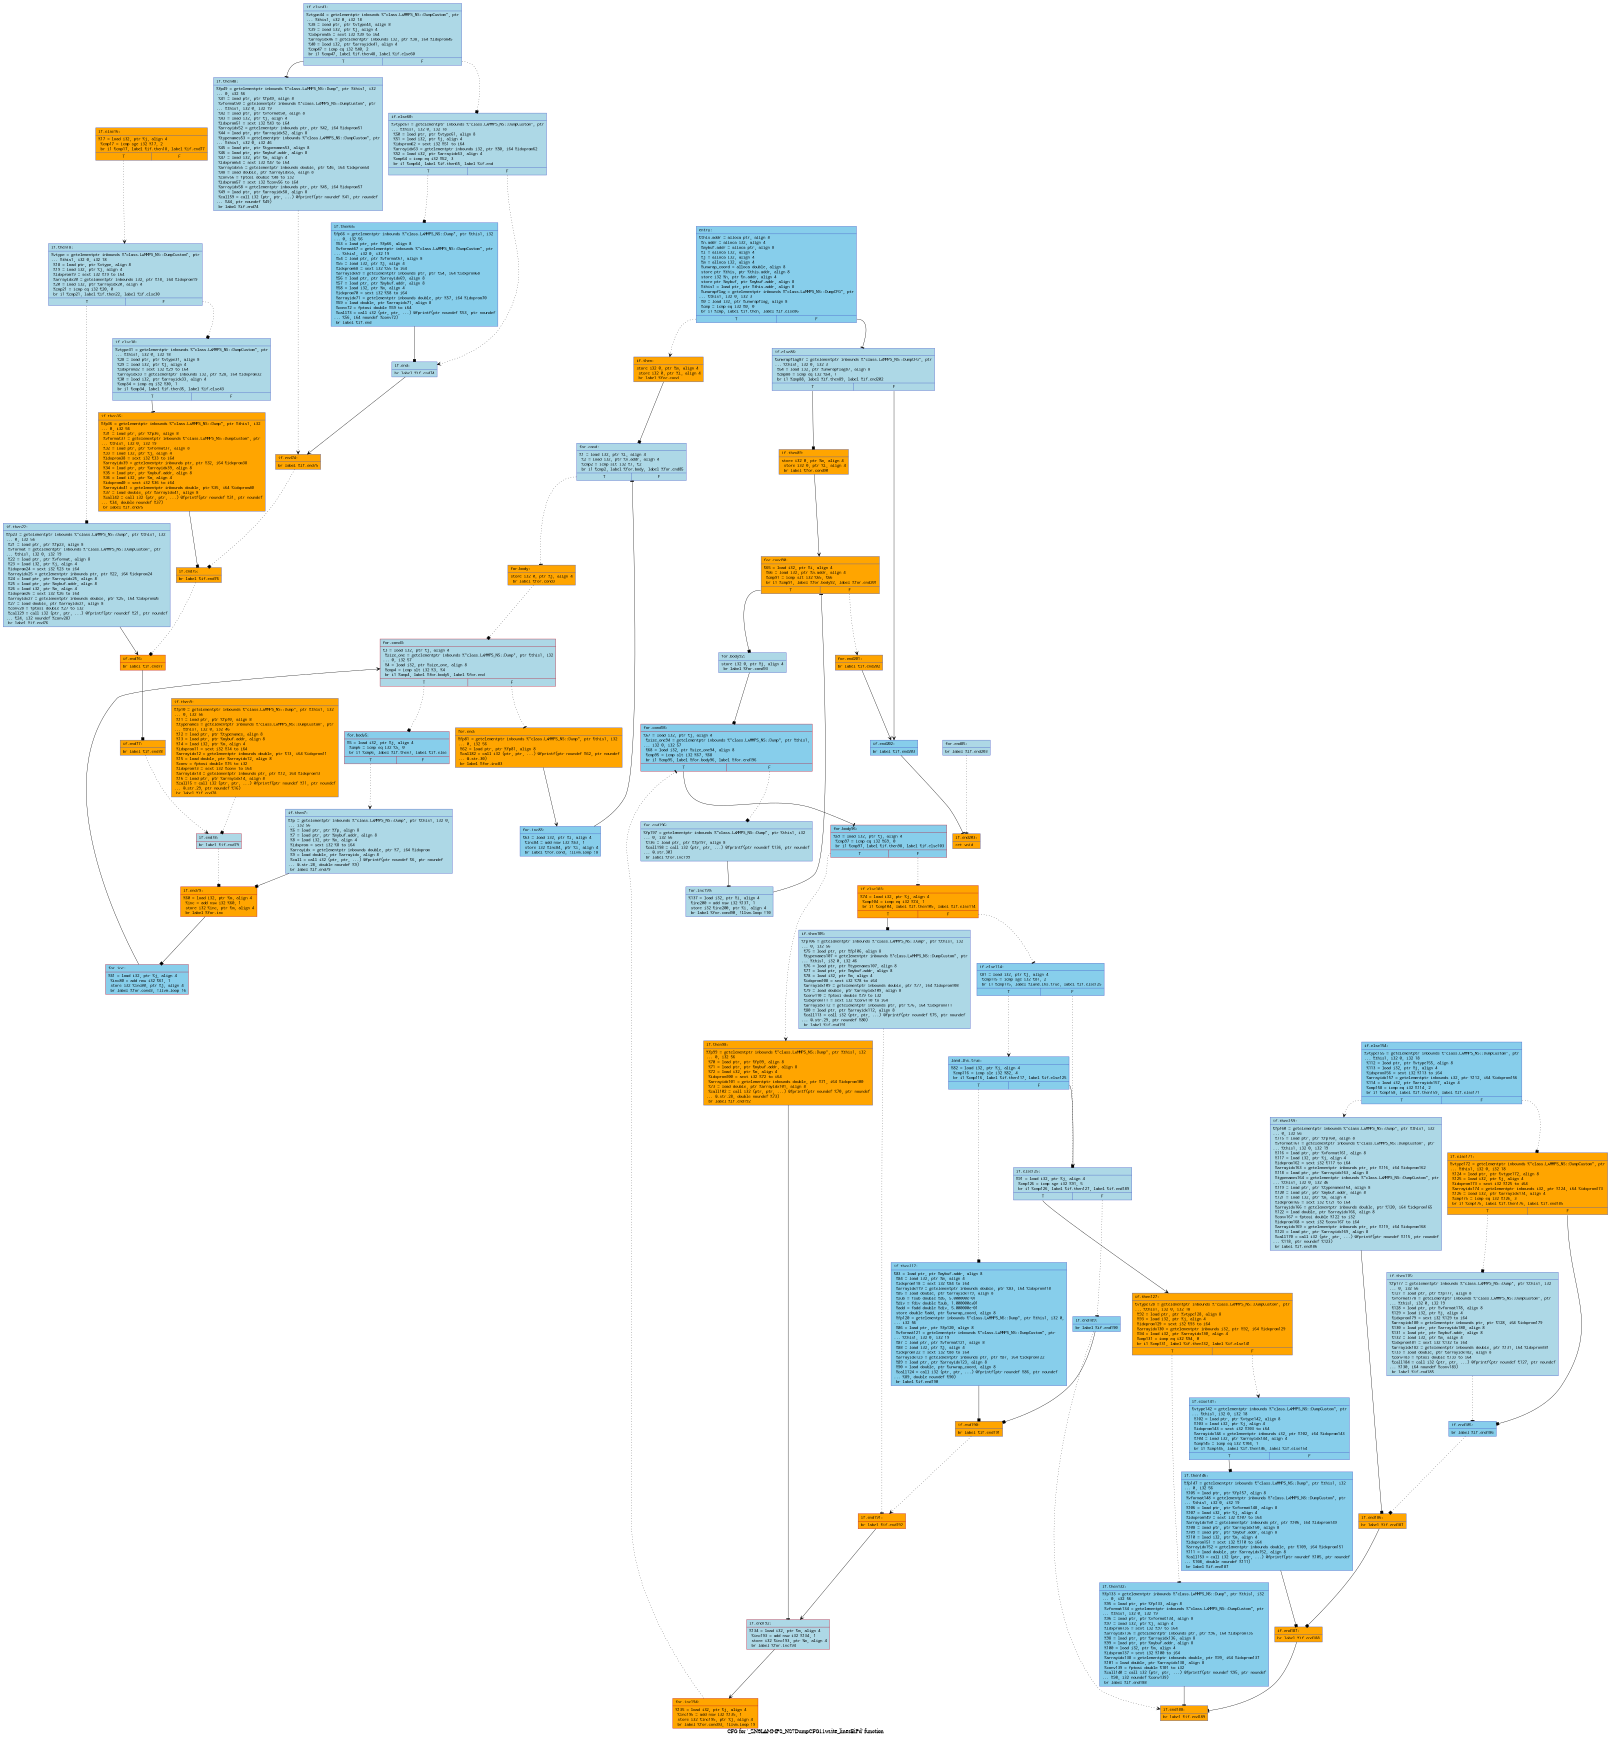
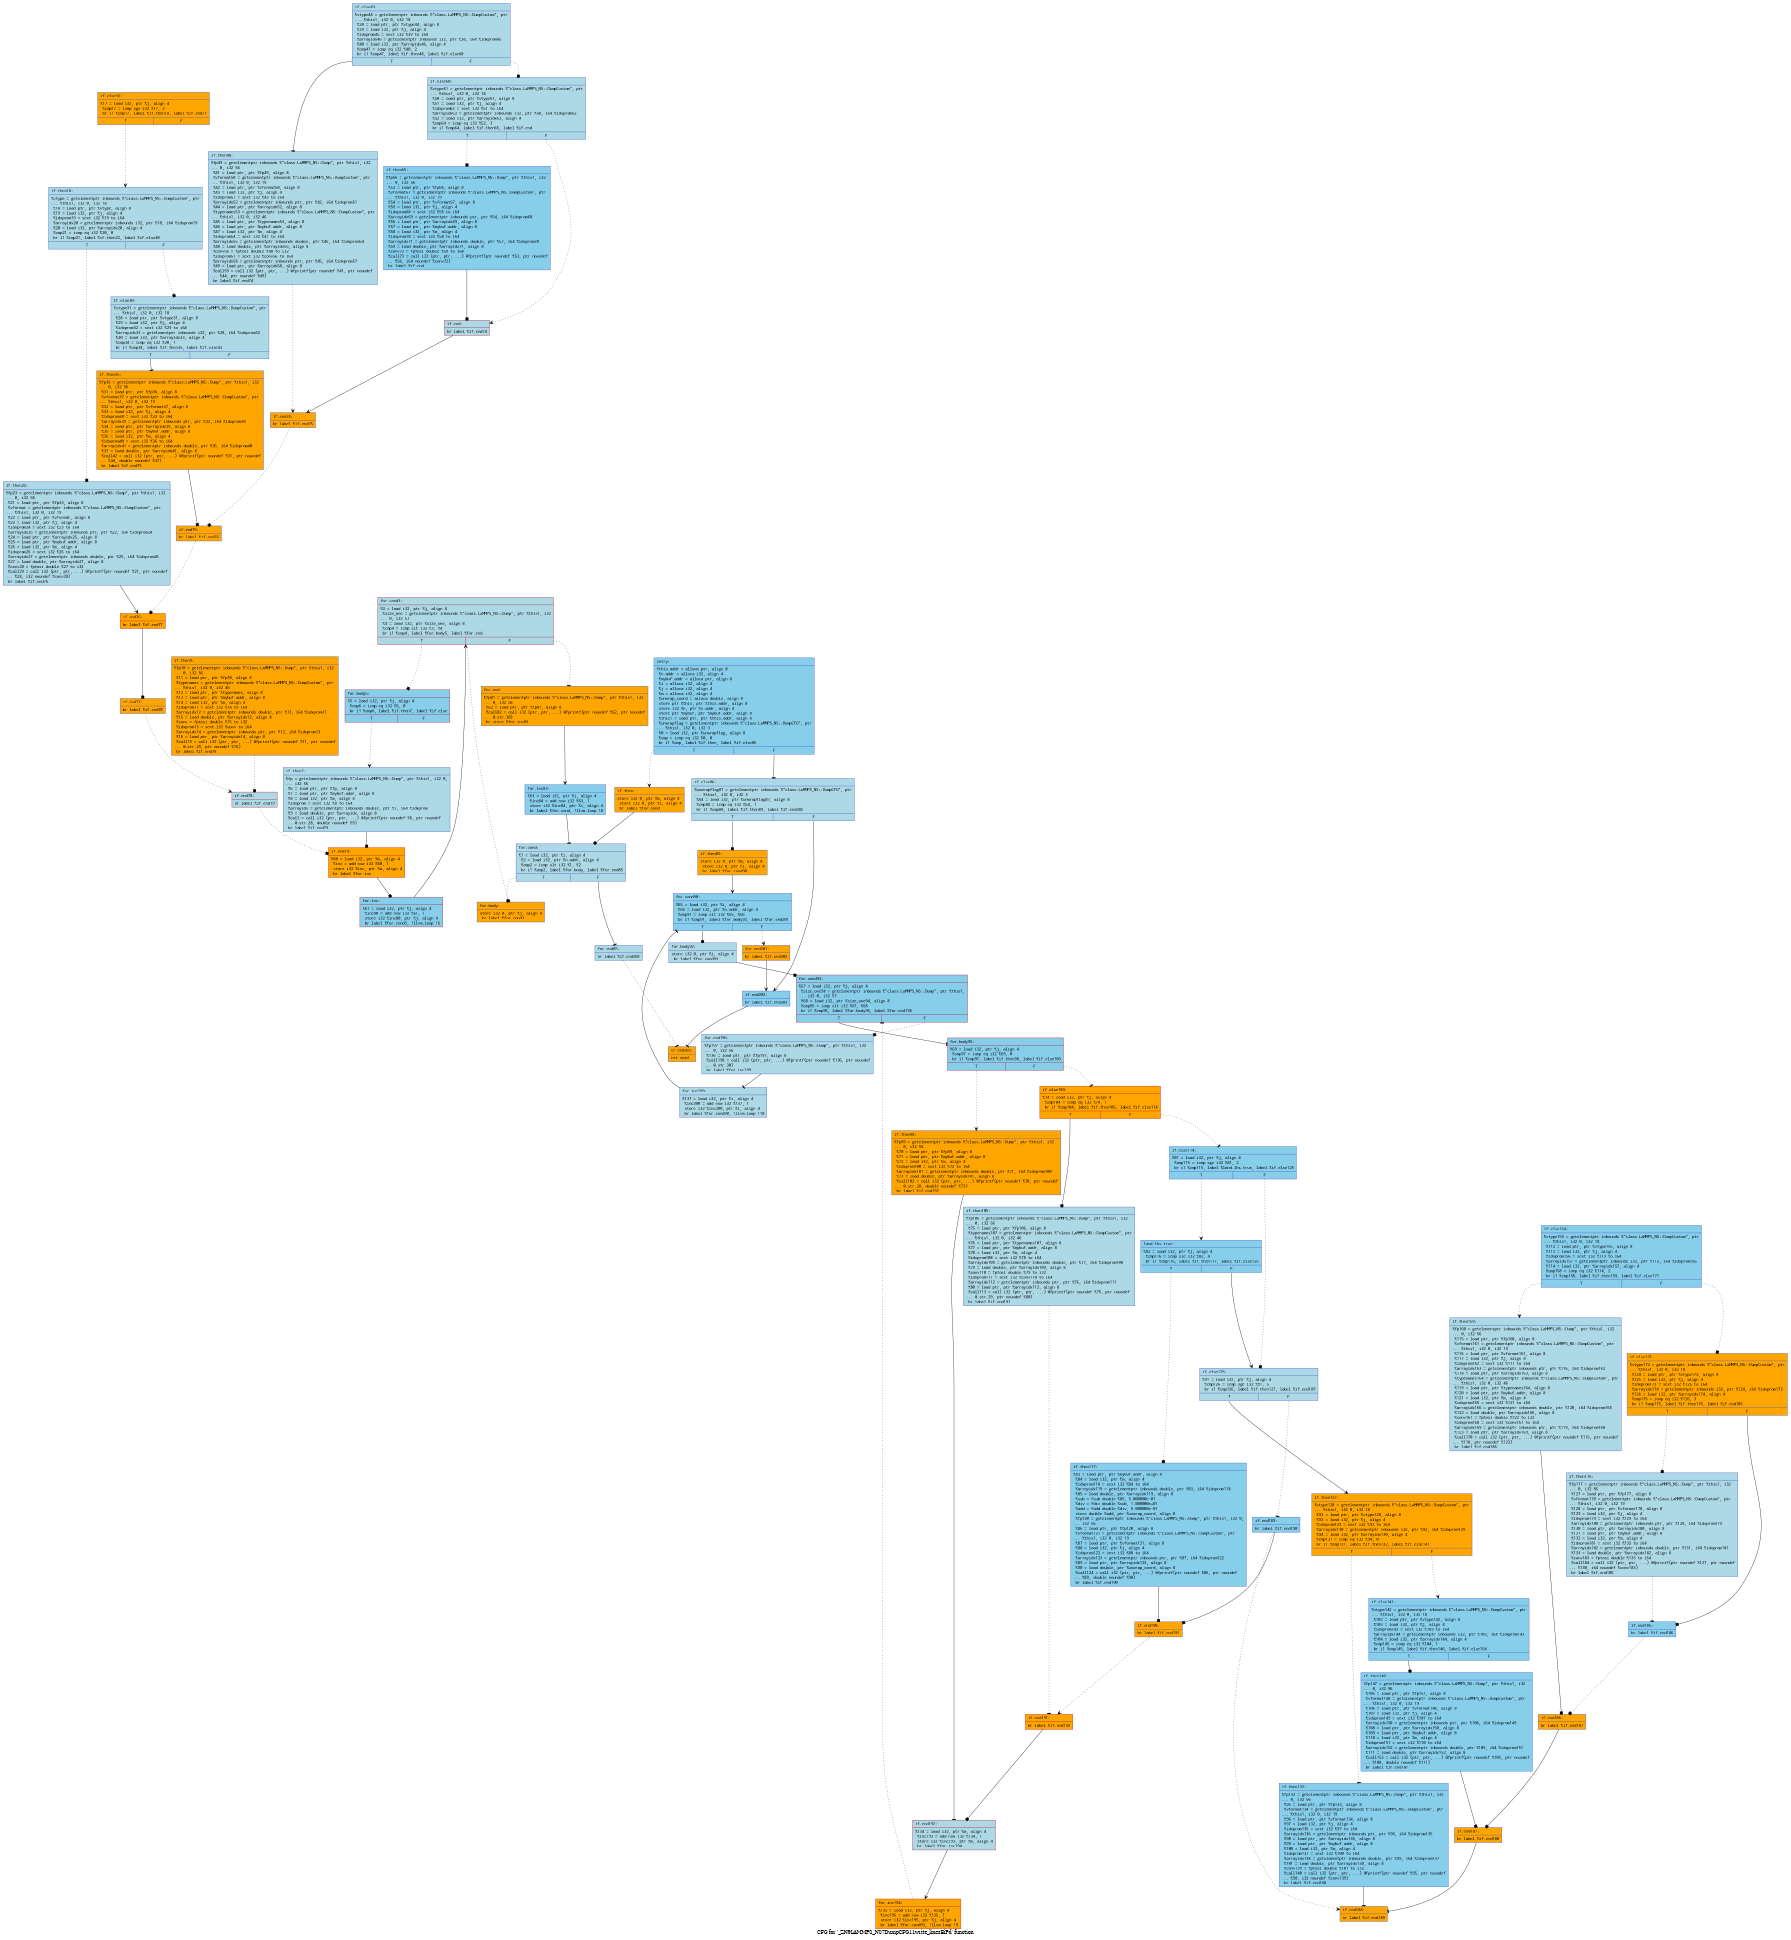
node "if.else43:": text "%40 = load i32, ptr %arrayidx41, align 4" -> "%40 = load i32, ptr %arrayidx46, align 4"
node "if.end:": color #3d50c3ff -> #b70d28ff
node "for.cond90:": fillcolor orange -> skyblue
edge "for.body:" -> "for.cond3:": reversed
node "for.end:": text "br label %for.inc83" -> "br store %for.inc83"
edge "for.cond:" -> "for.end85:": added
edge "if.end191:" -> "if.end192:": arrowhead vee -> box
